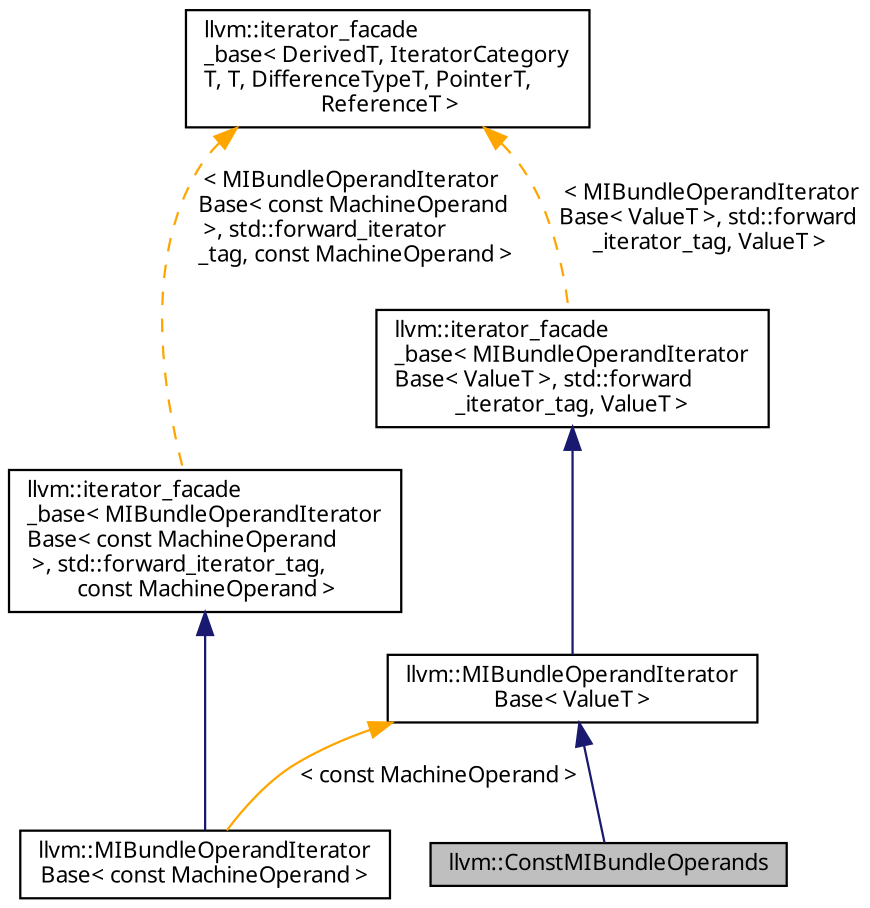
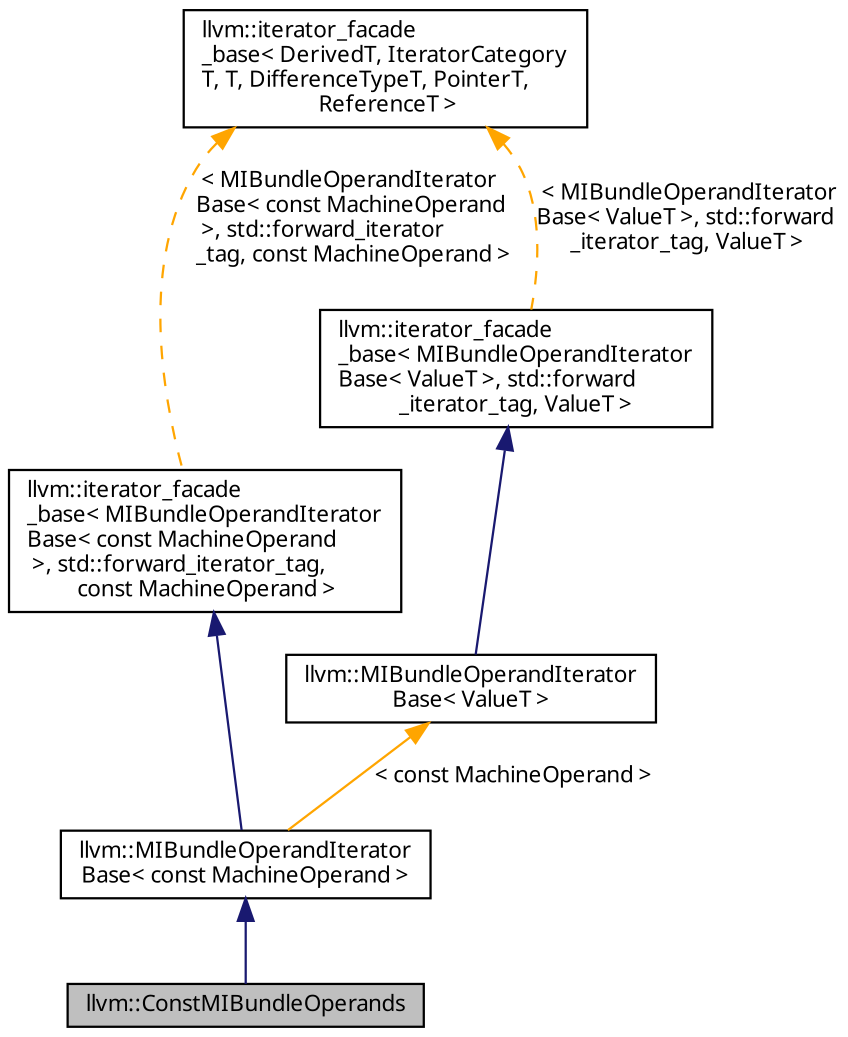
edge "llvm::ConstMIBundleOperands" -> "llvm::MIBundleOperandIterator Base< ValueT >": now "llvm::ConstMIBundleOperands" -> "llvm::MIBundleOperandIterator Base< const MachineOperand >"
